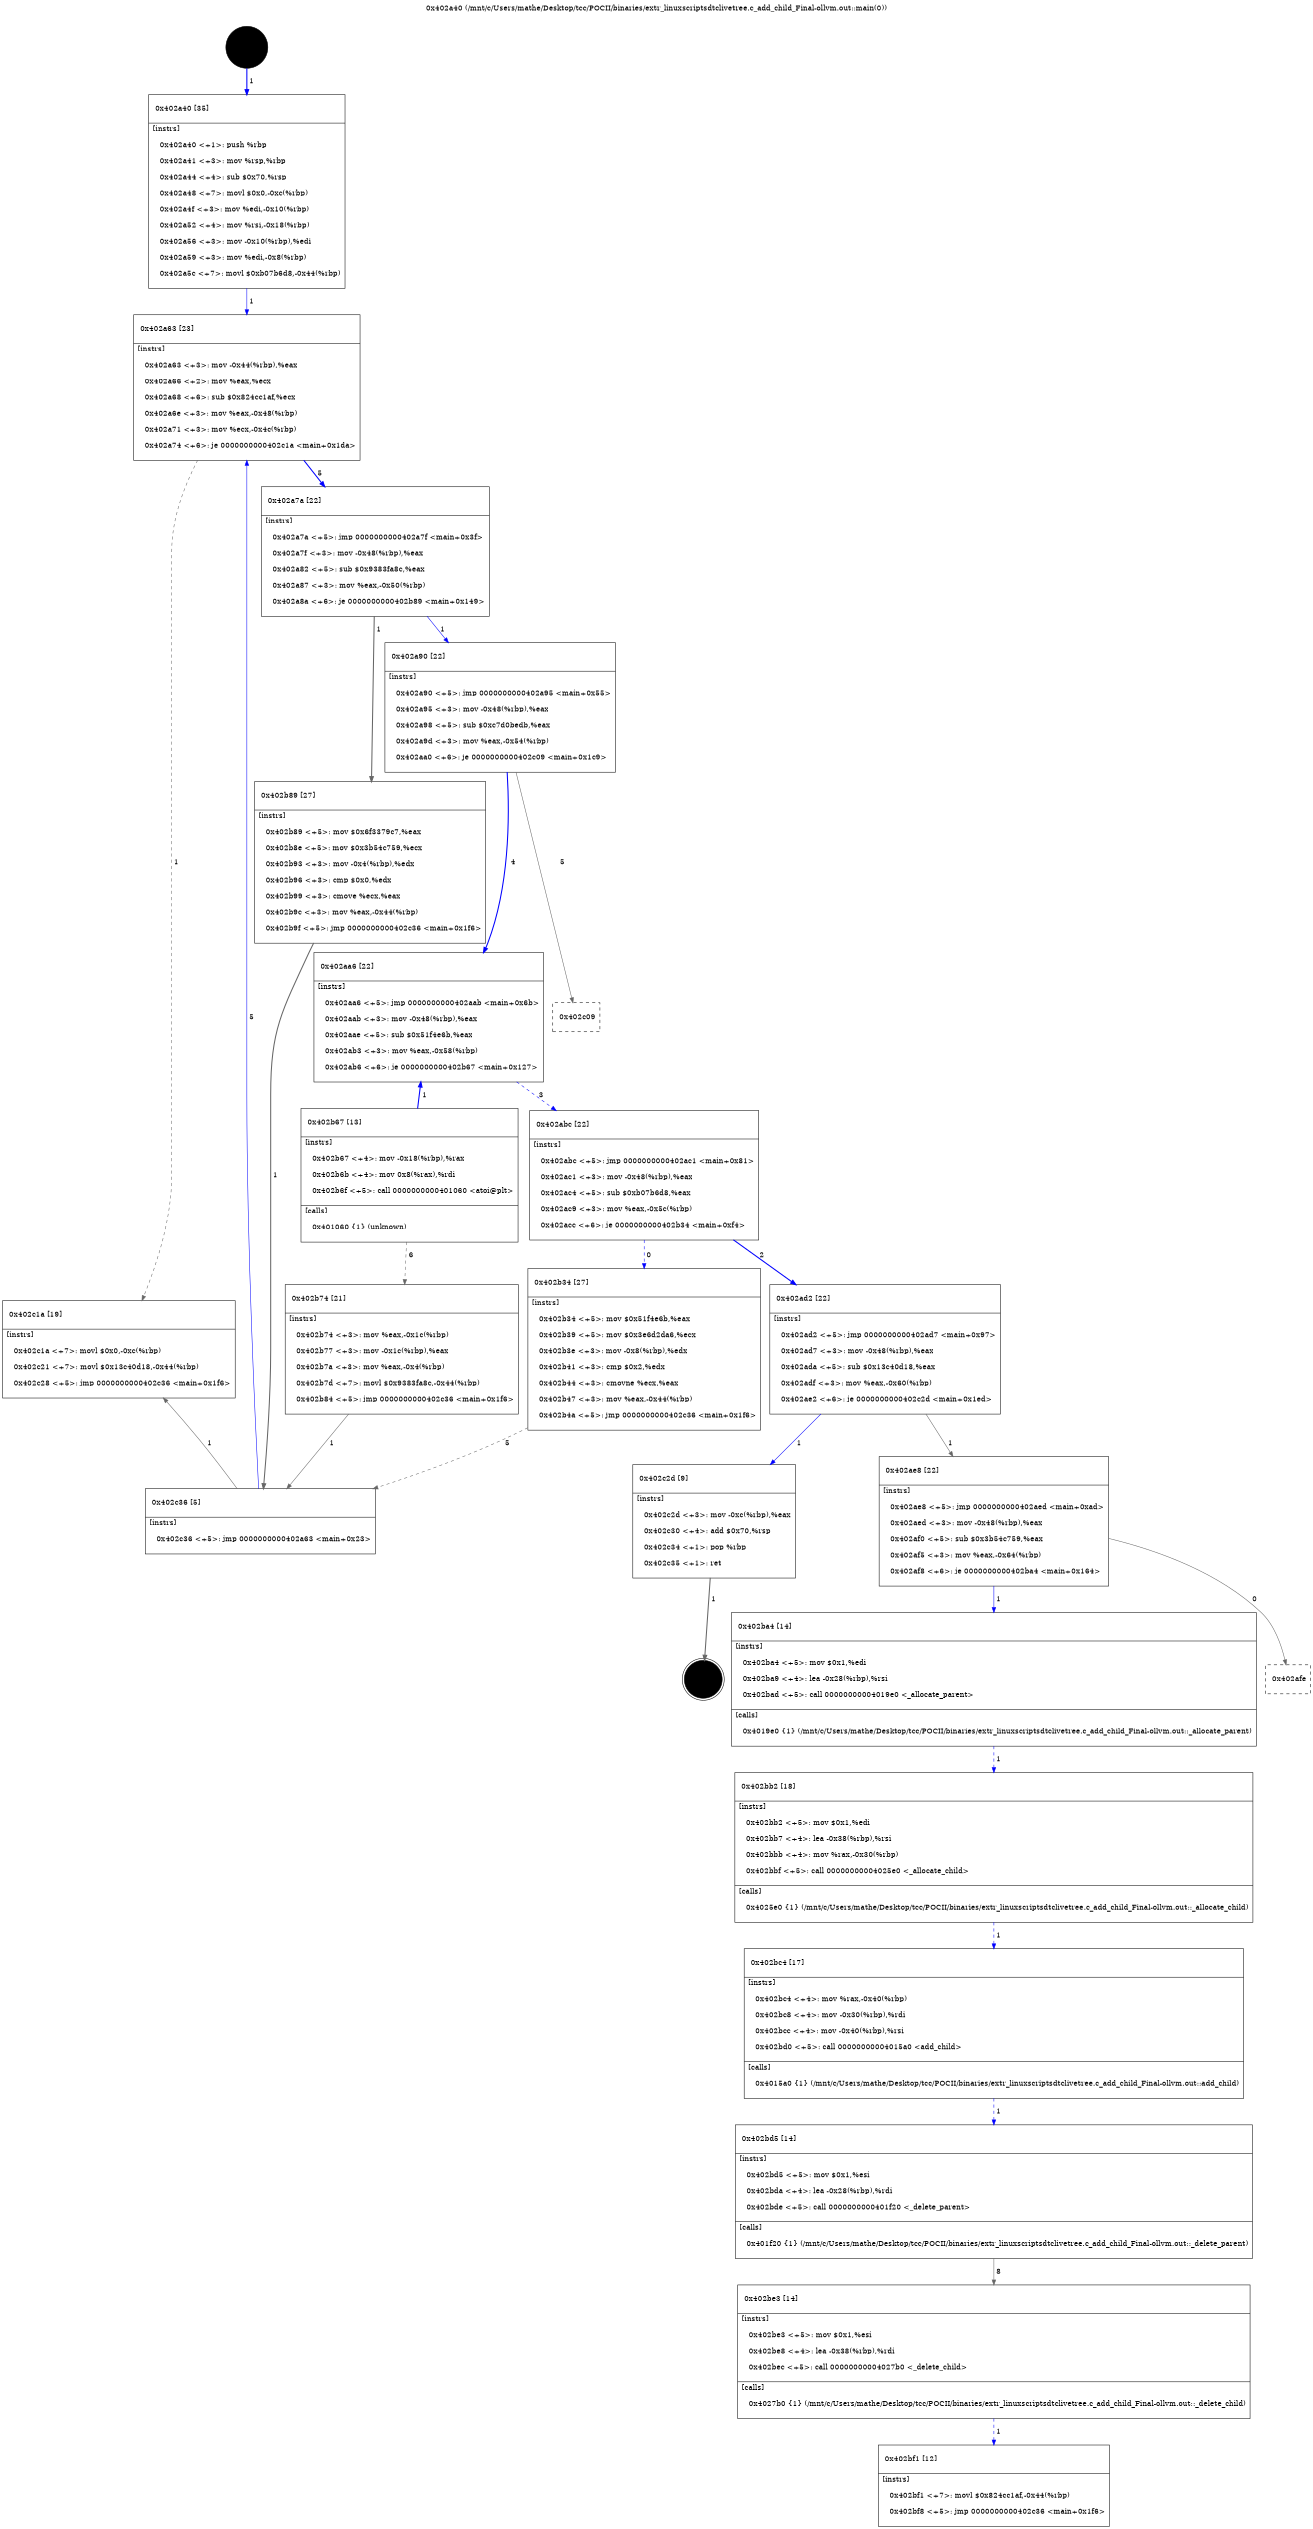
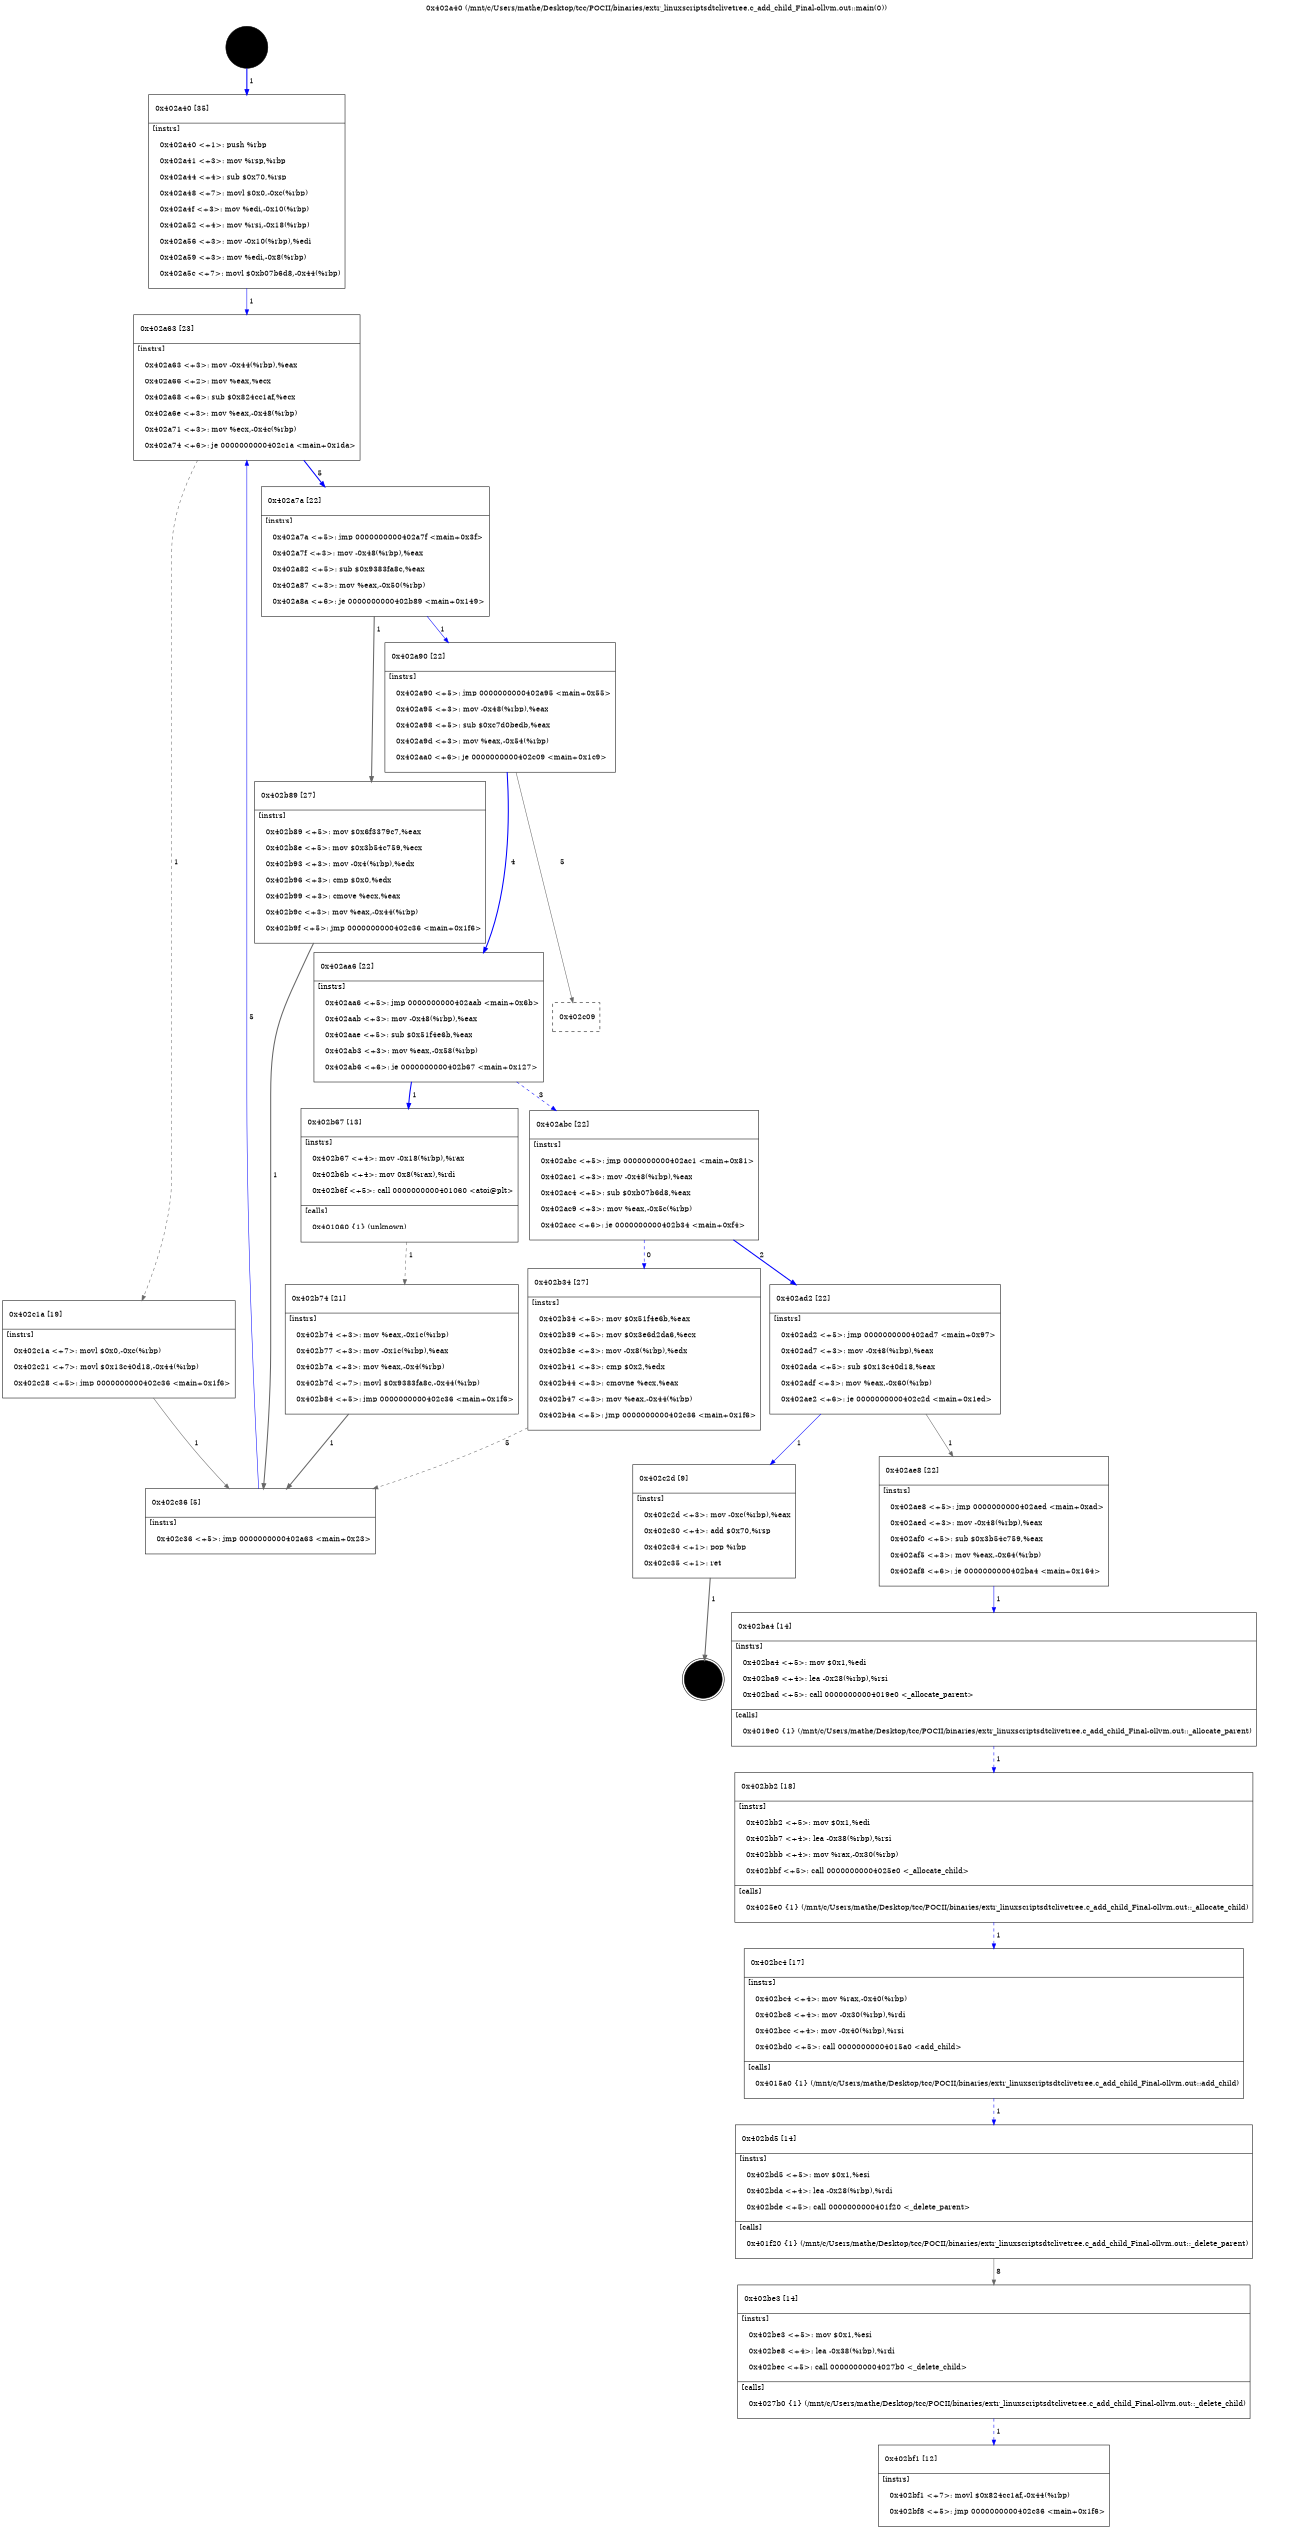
edge "0x402b67 [13]" -> "0x402aa6 [22]": reversed
edge "0x402b67 [13]" -> "0x402b74 [21]": label " 6" -> " 1"
edge "0x402c36 [5]" -> "0x402c1a [19]": reversed
edge "0x402b74 [21]" -> "0x402c36 [5]": style solid -> bold
node "0x402afe": removed
